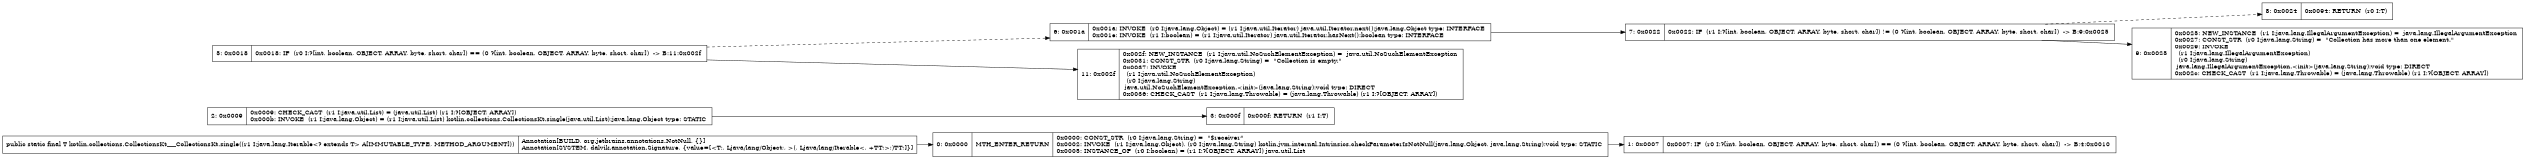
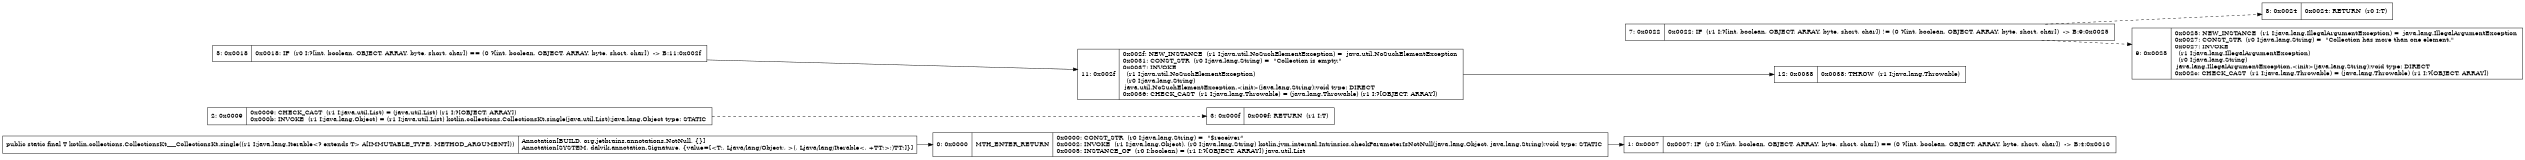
node "8: 0x0024": text "0x0094: RETURN  (r0 I:T)" -> "0x0024: RETURN  (r0 I:T)"
node "6: 0x001a": removed
edge "7: 0x0022" -> "9: 0x0025": style solid -> dashed
node "9: 0x0025": text "0x0029: INVOKE" -> "0x0027: INVOKE"
node "12: 0x0038": added
edge "2: 0x0009" -> "3: 0x000f": style solid -> dashed
node "3: 0x000f": text "0x000f: RETURN  (r1 I:T)" -> "0x009f: RETURN  (r1 I:T)"
